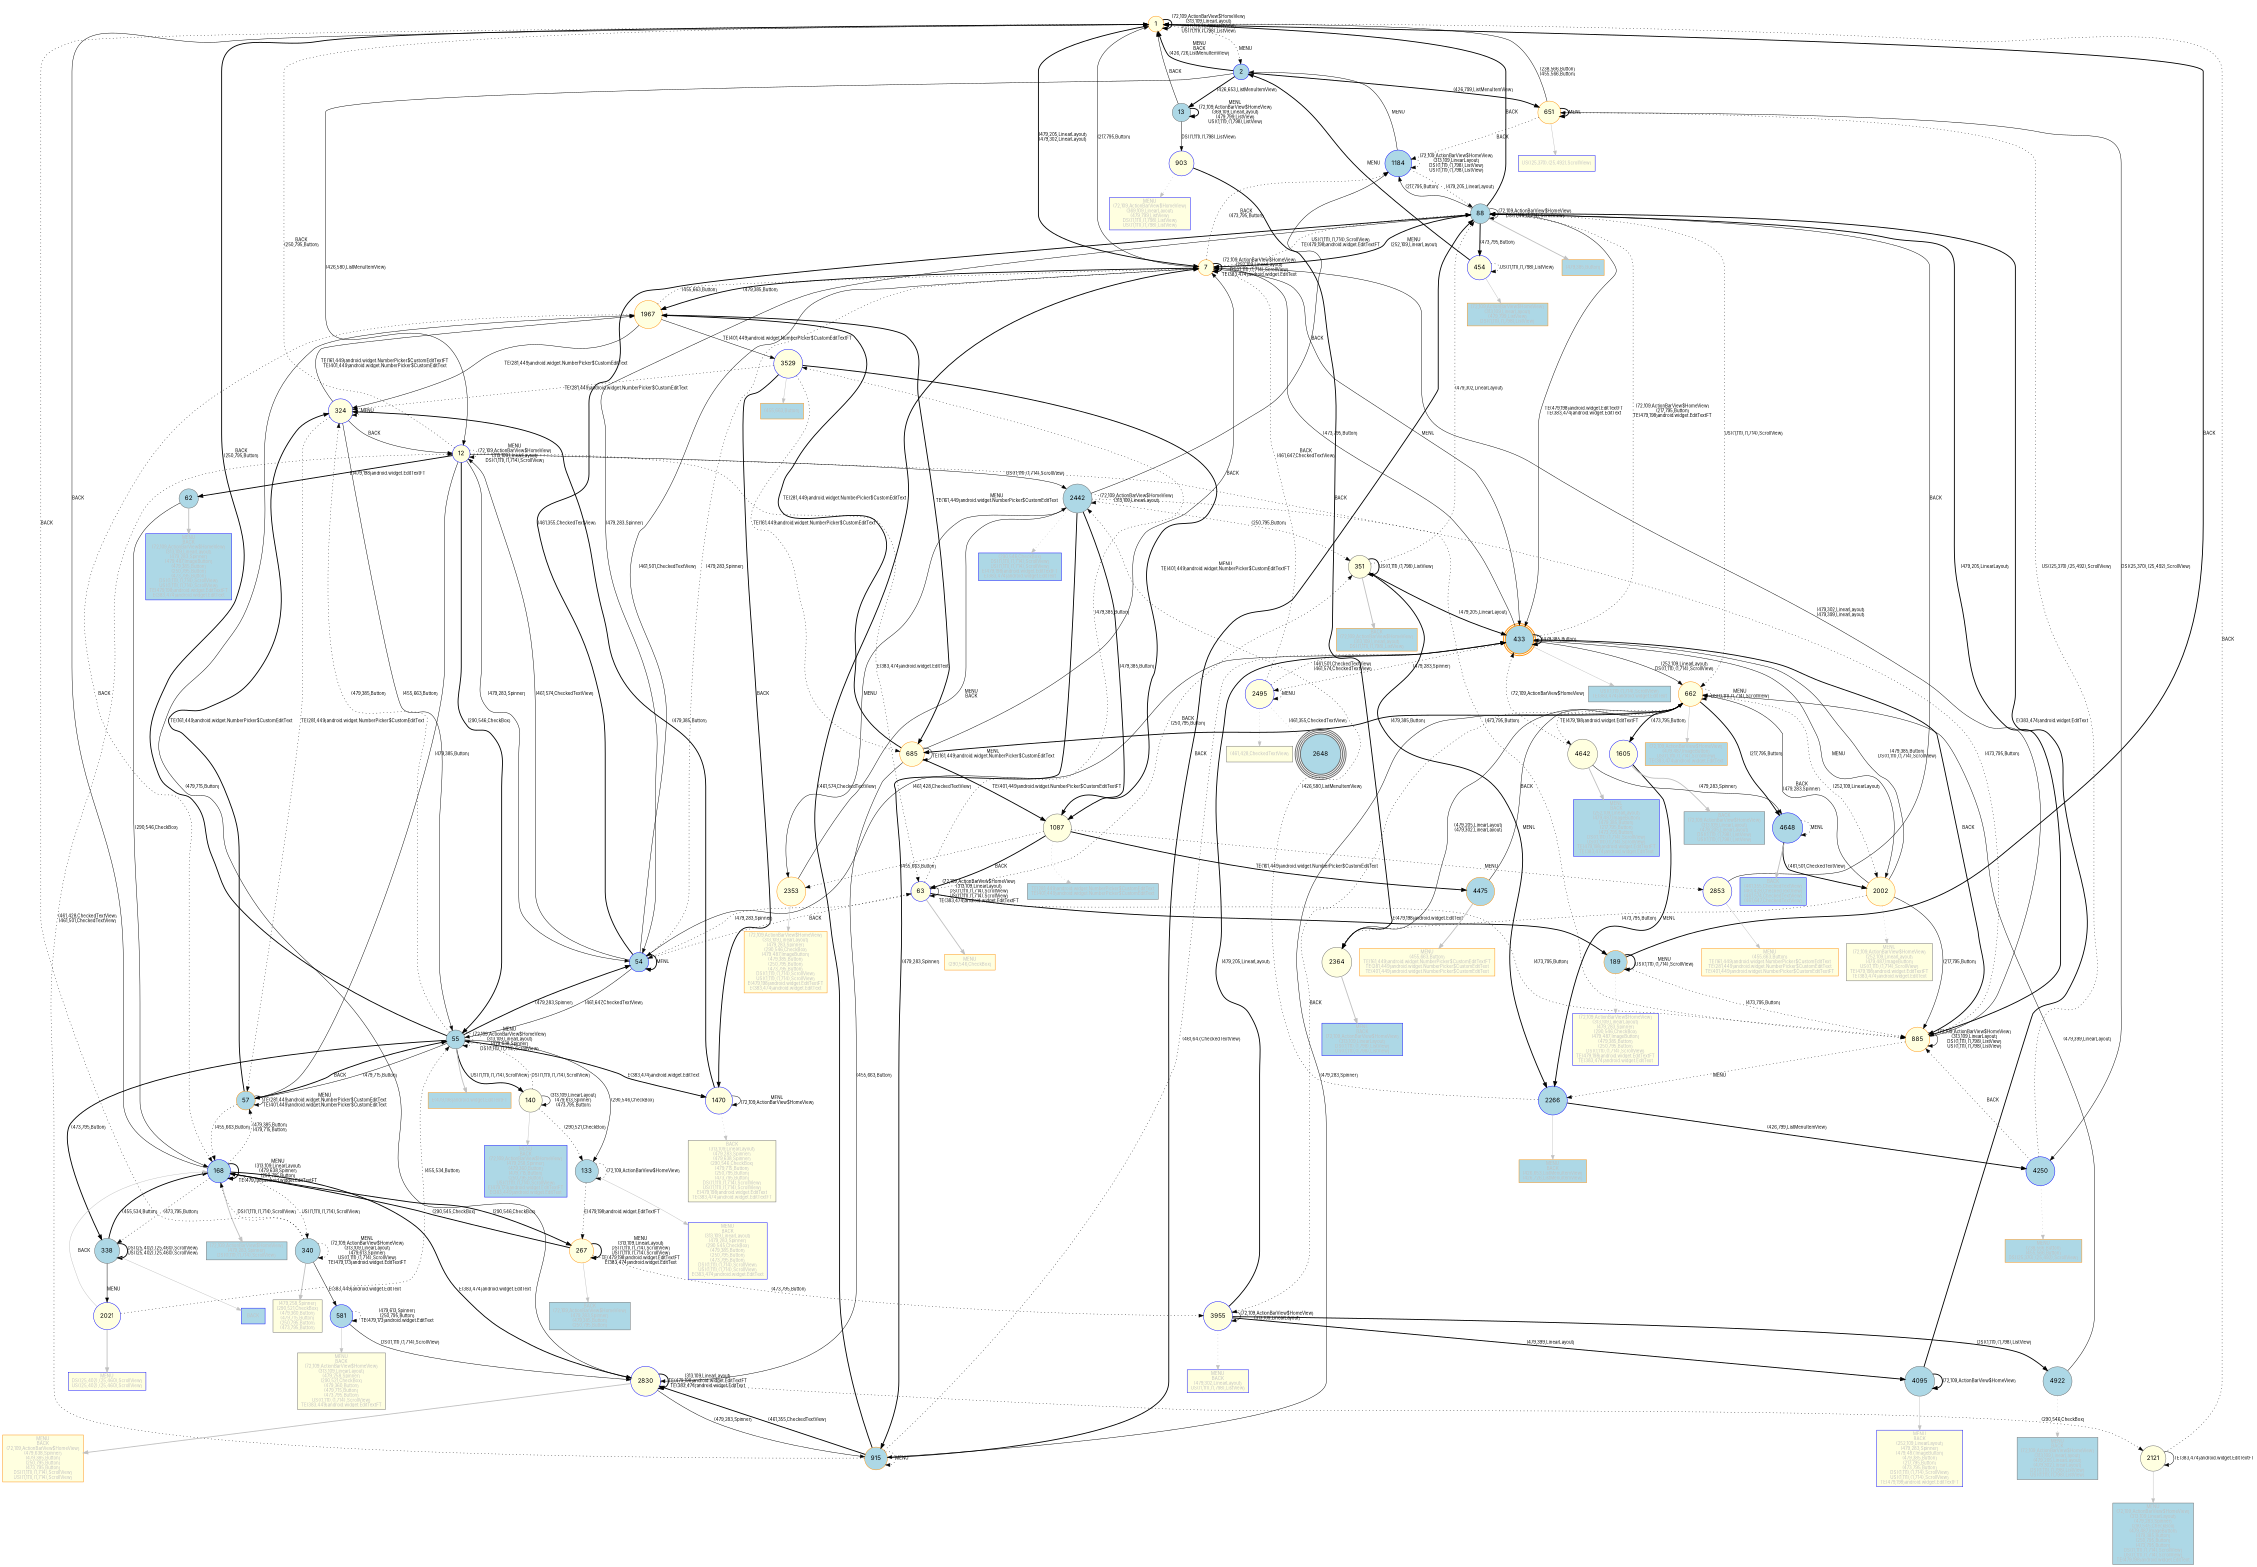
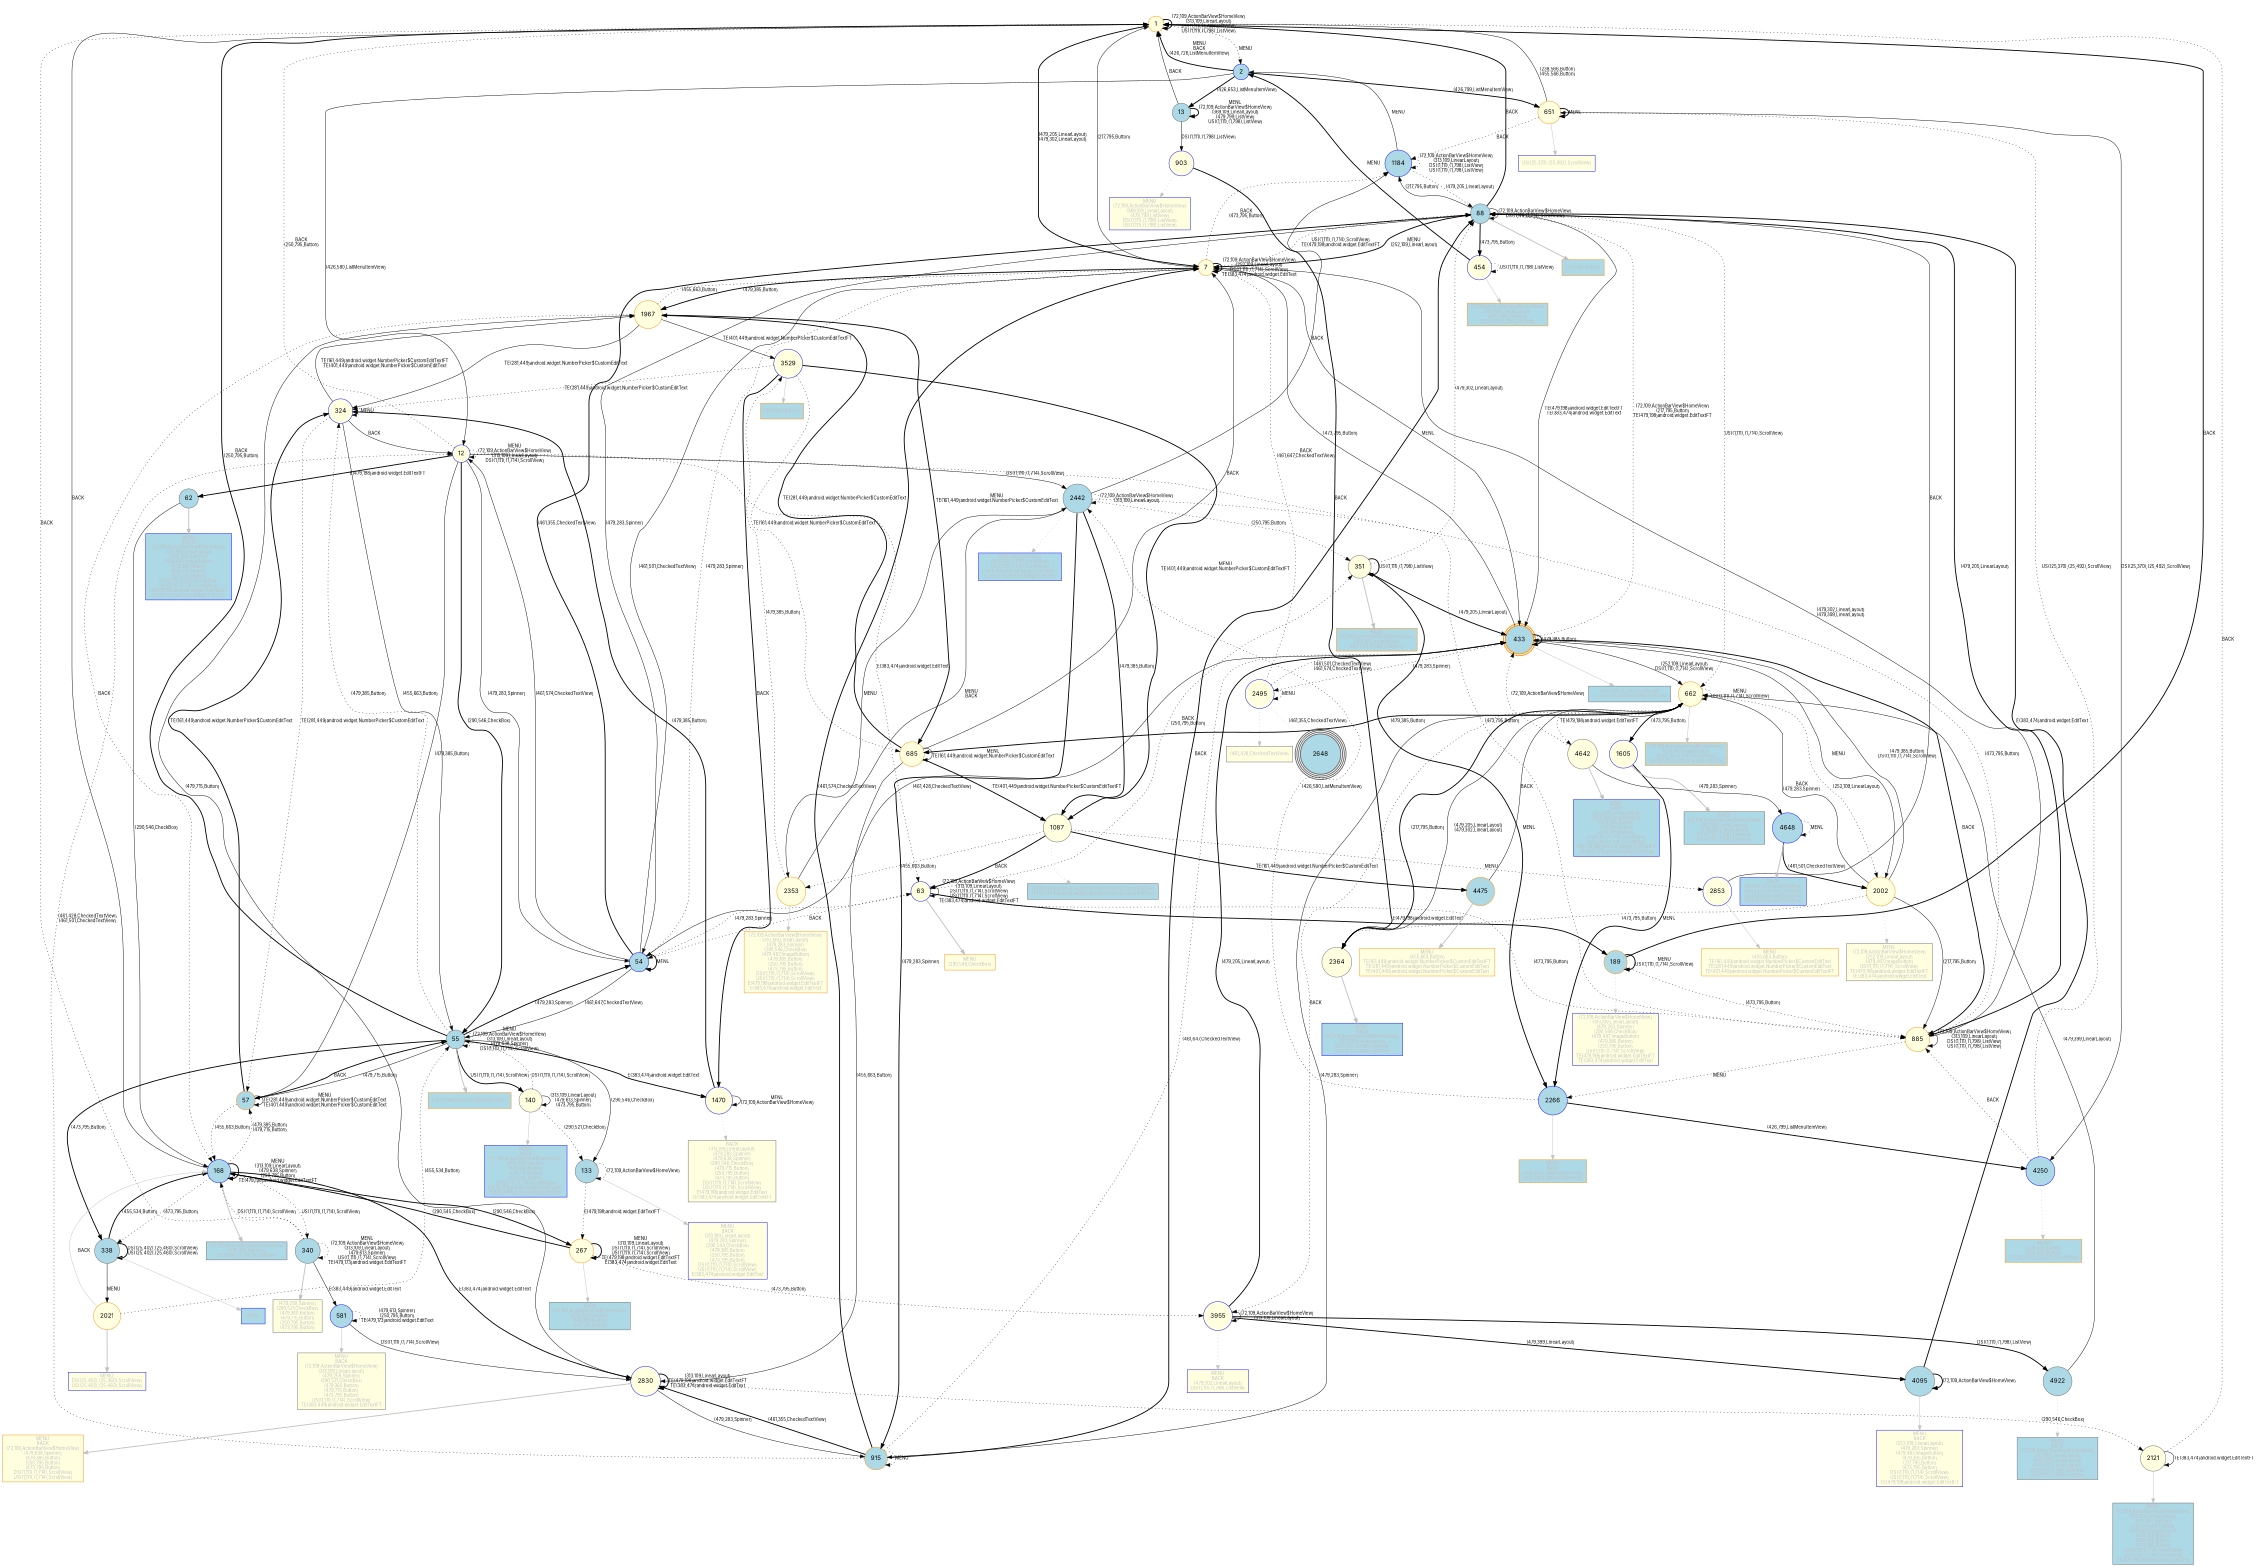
edge "63" -> "3529": now "2353" -> "3529"
edge "662" -> "4648": now "662" -> "2364"
node "2021": color blue -> darkorange
